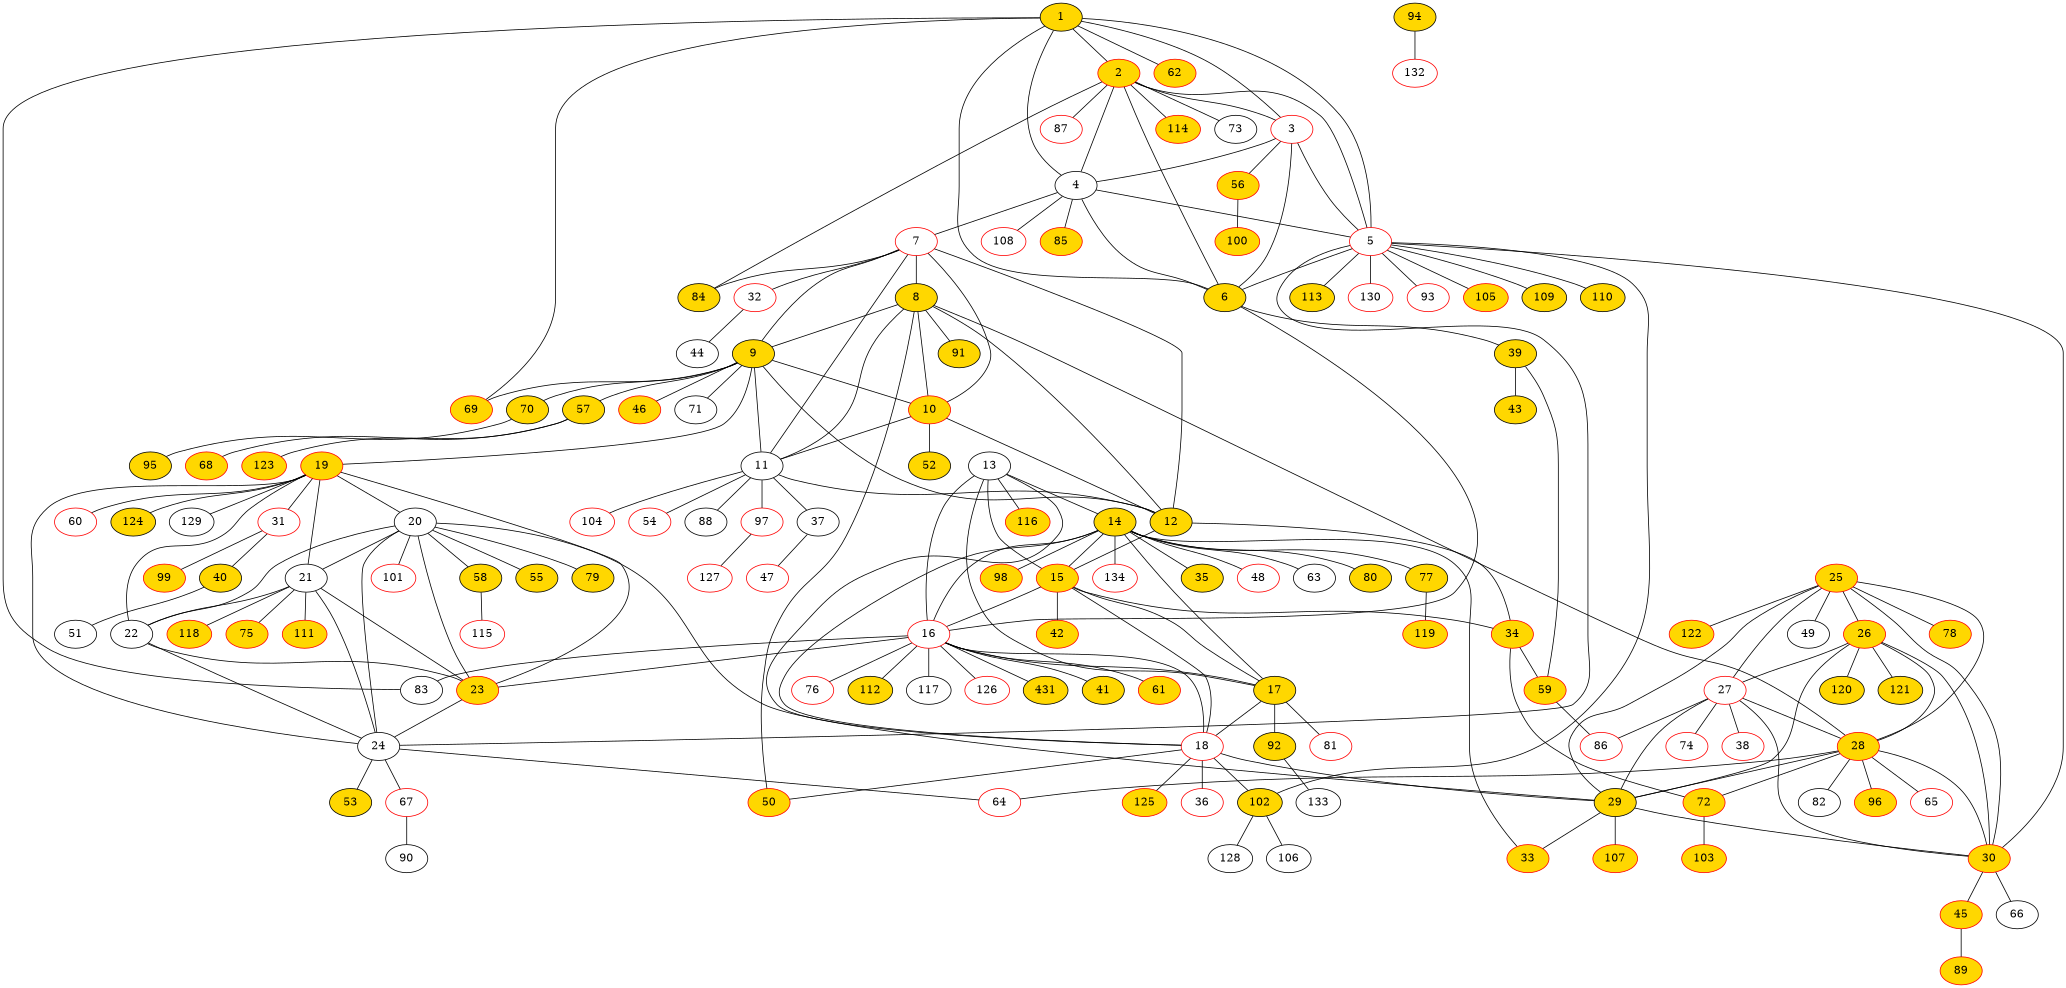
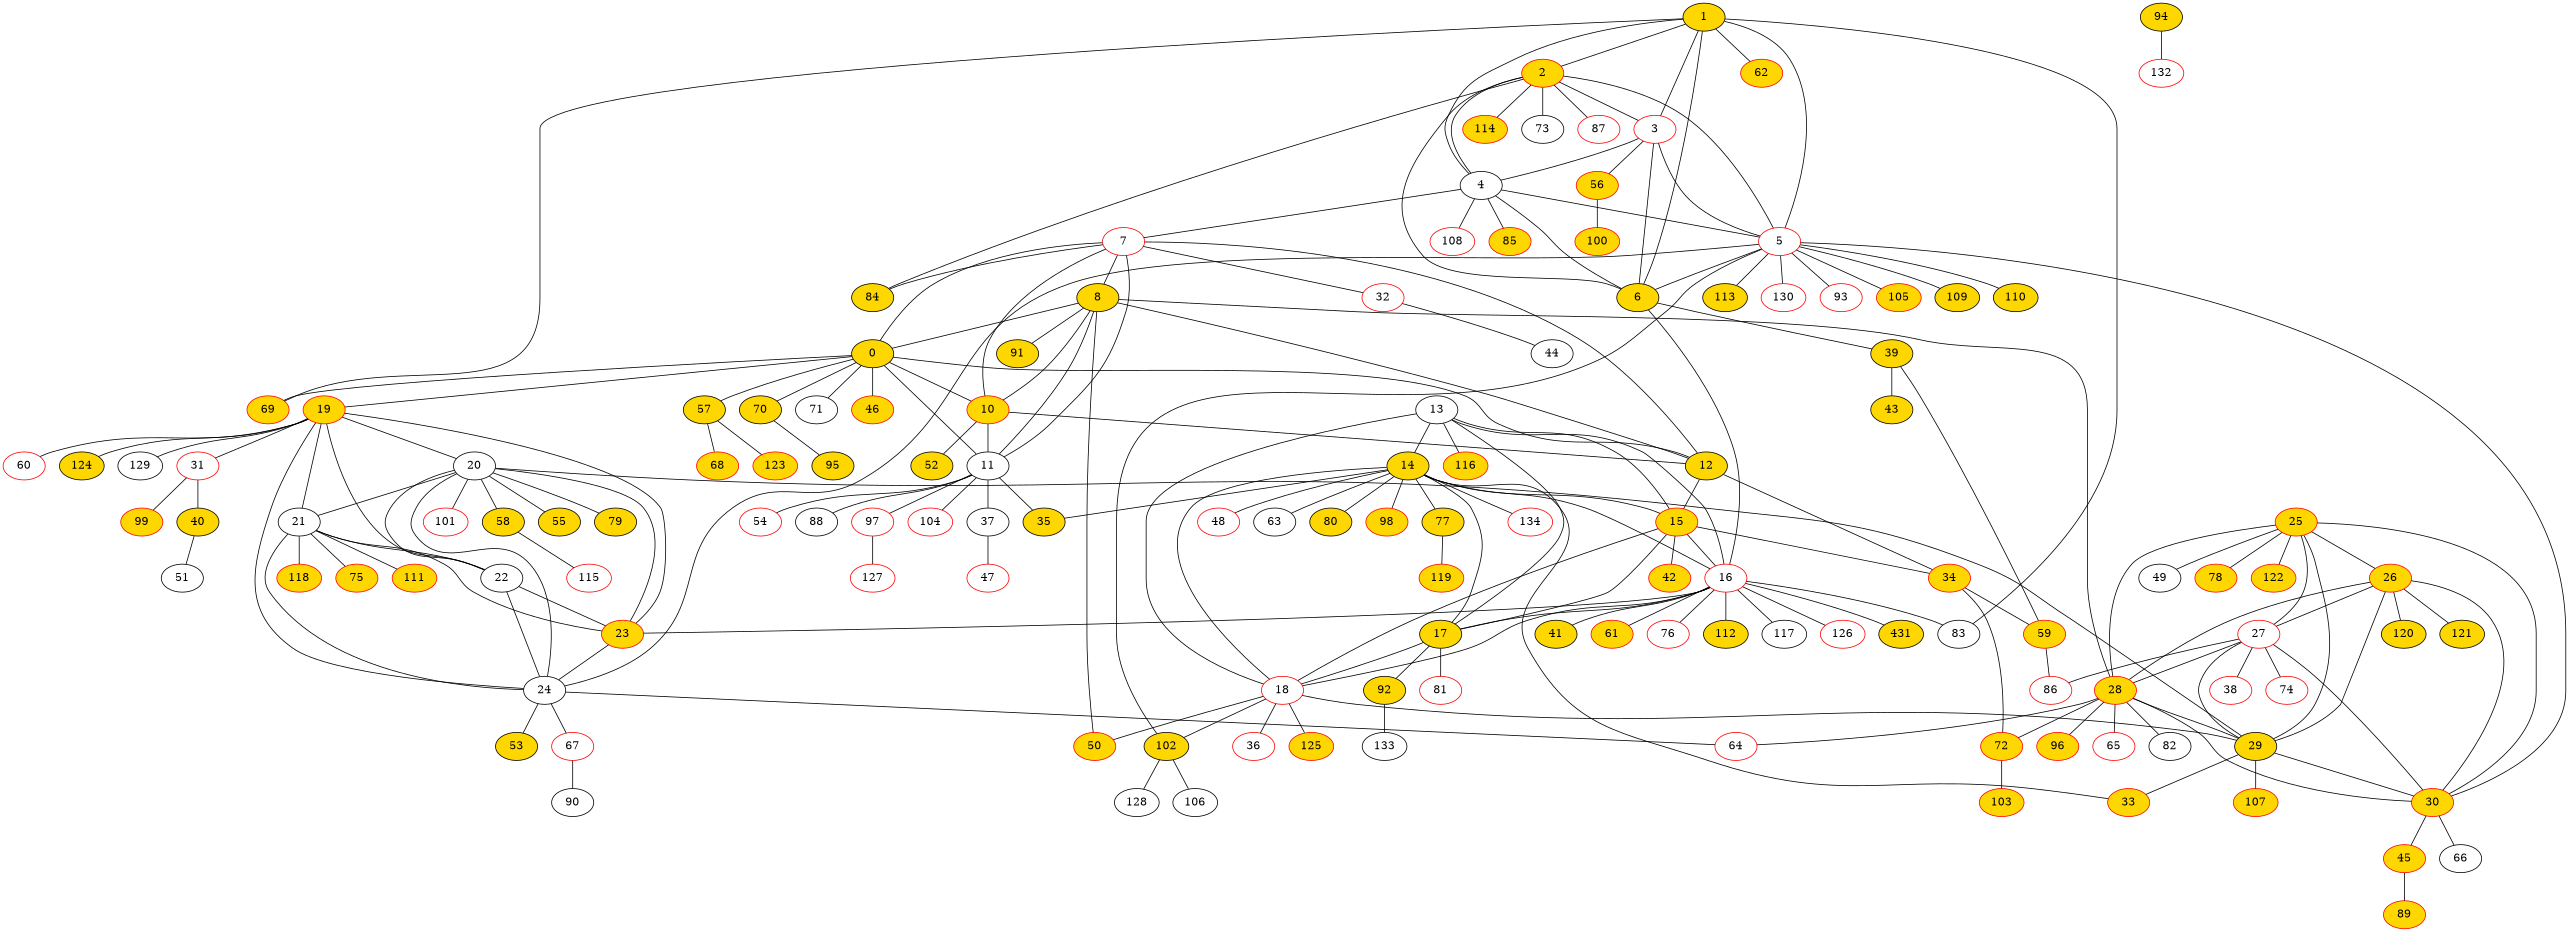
node "9": label "9" -> "0"
edge "11" -- "12": now "11" -- "35"
